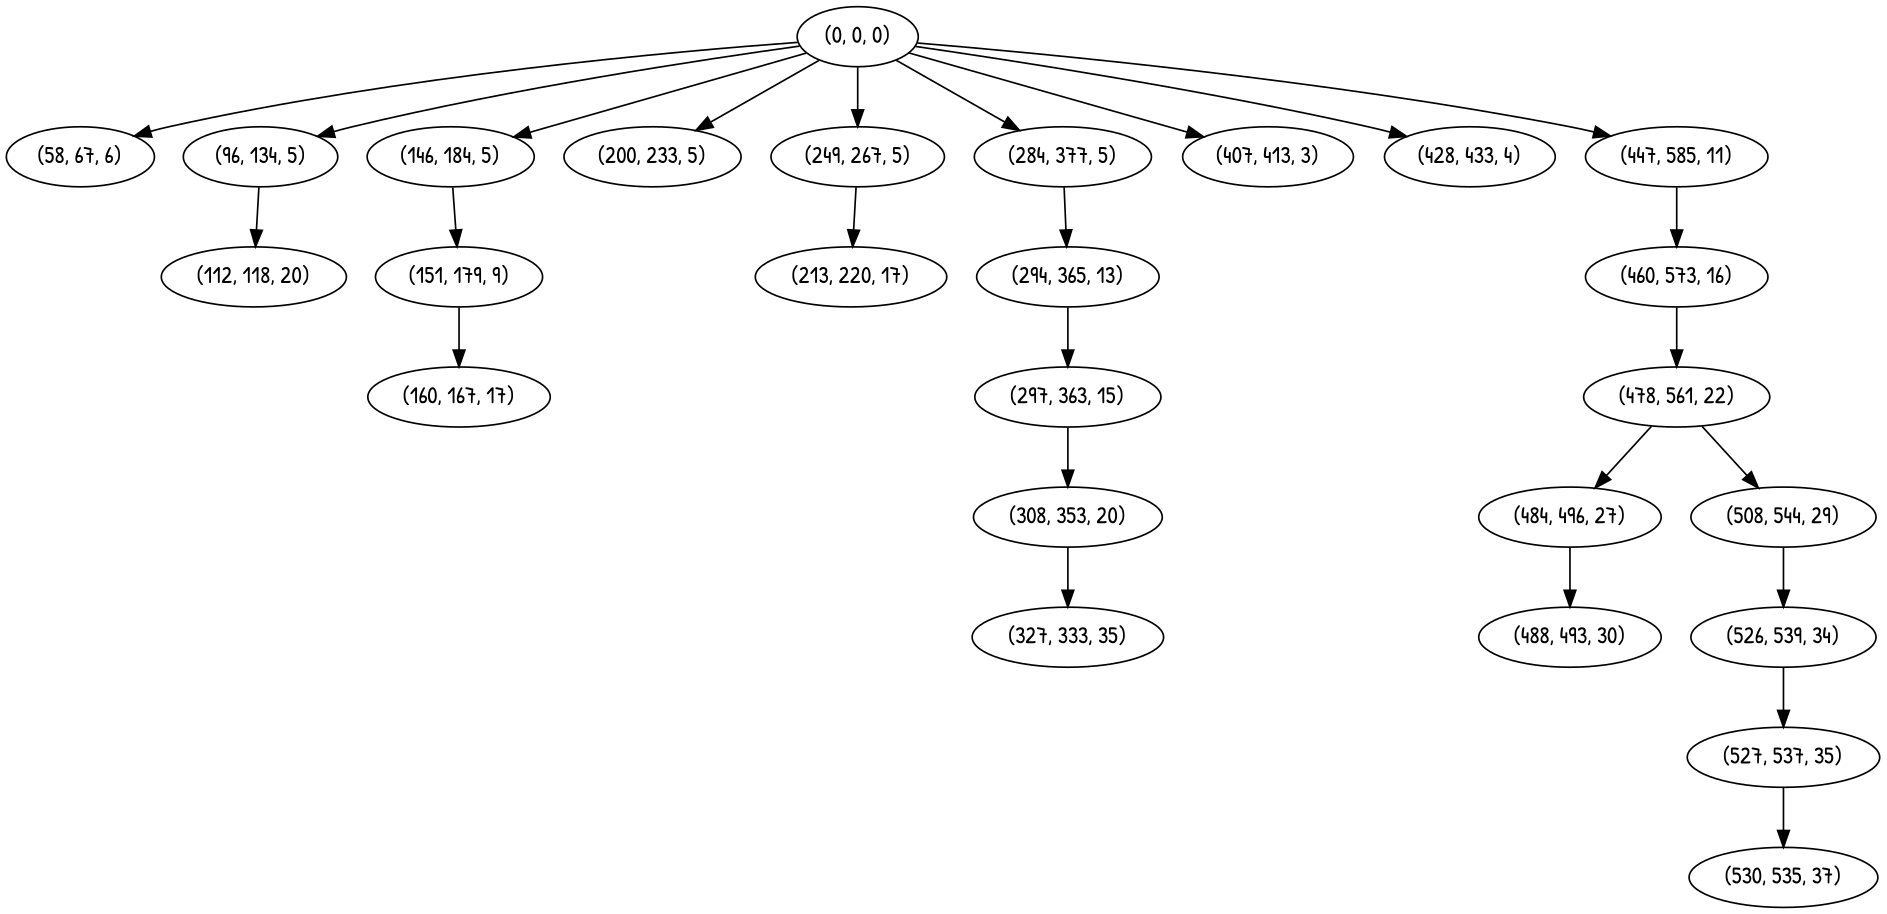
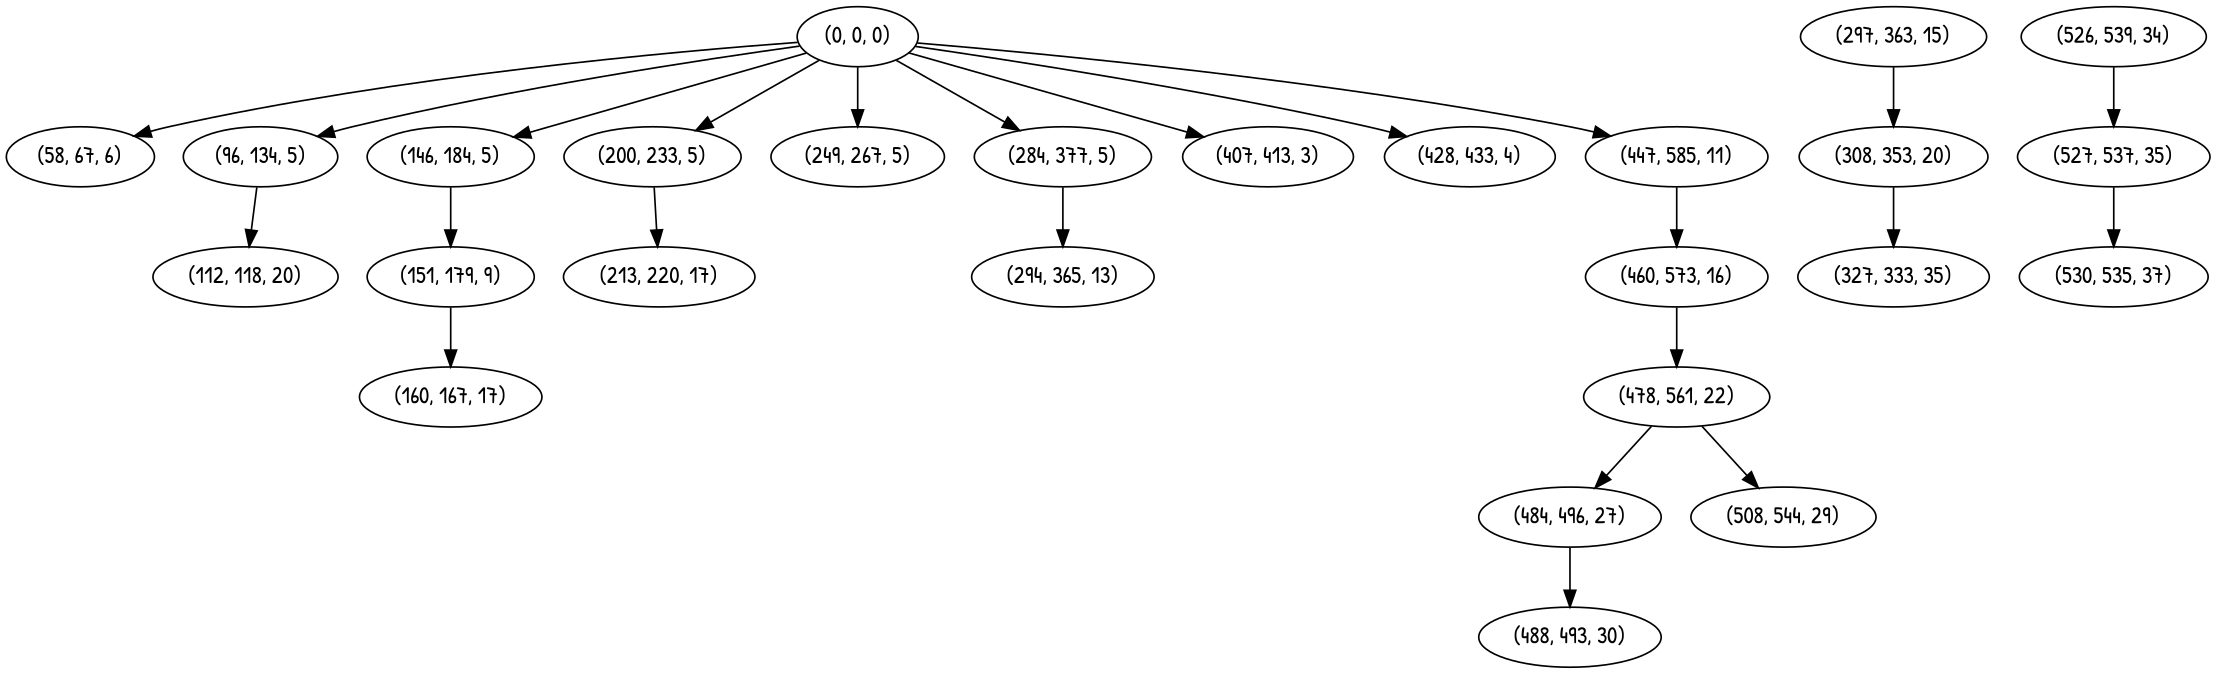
edge "(249, 267, 5)" -> "(213, 220, 17)": now "(200, 233, 5)" -> "(213, 220, 17)"
edge "(294, 365, 13)" -> "(297, 363, 15)": removed
edge "(508, 544, 29)" -> "(526, 539, 34)": removed
